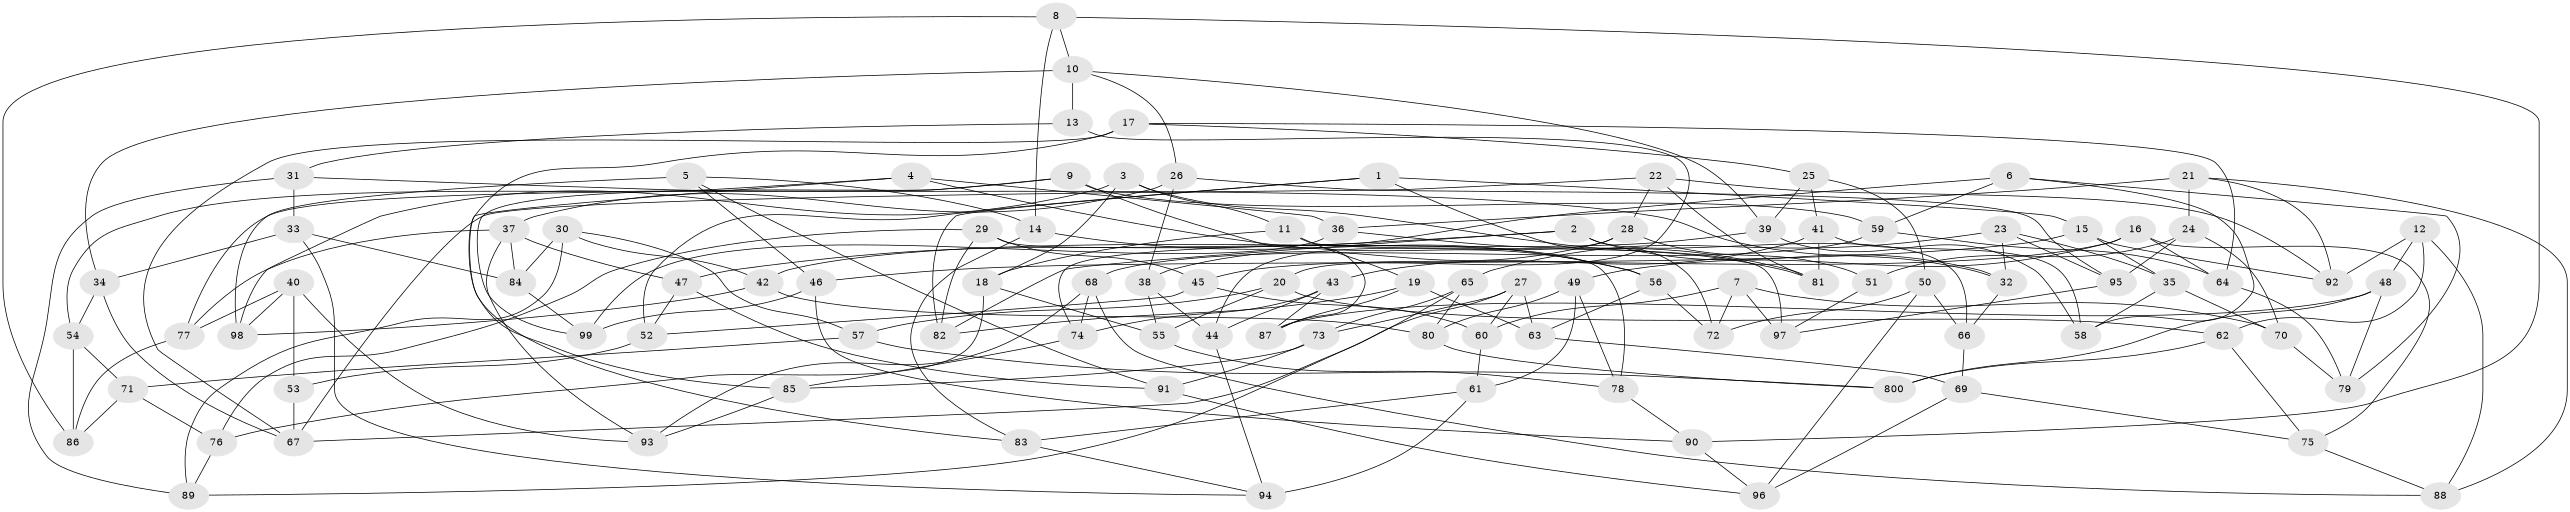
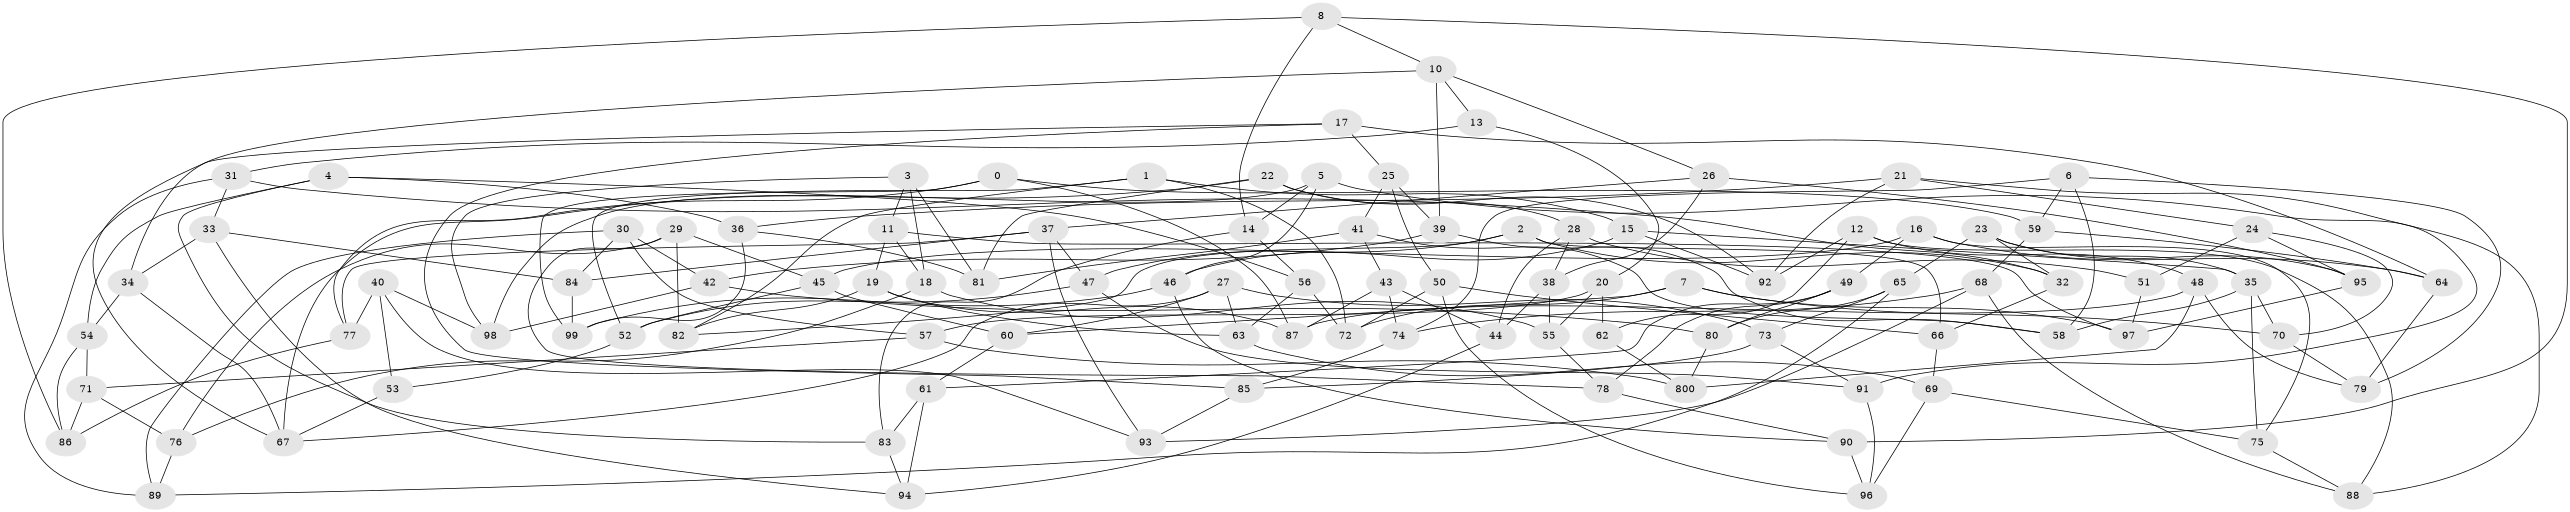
node "9": label "9" -> "0"
edge "62" -- "75": now "35" -- "75"
